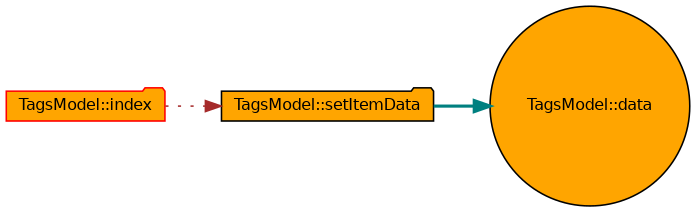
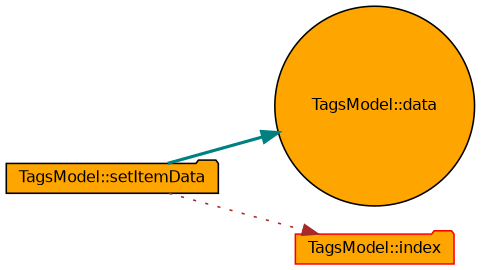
edge "TagsModel::index" -> "TagsModel::setItemData": reversed
